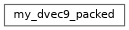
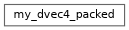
node "my_dvec9_packed": label "my_dvec9_packed" -> "my_dvec4_packed"
